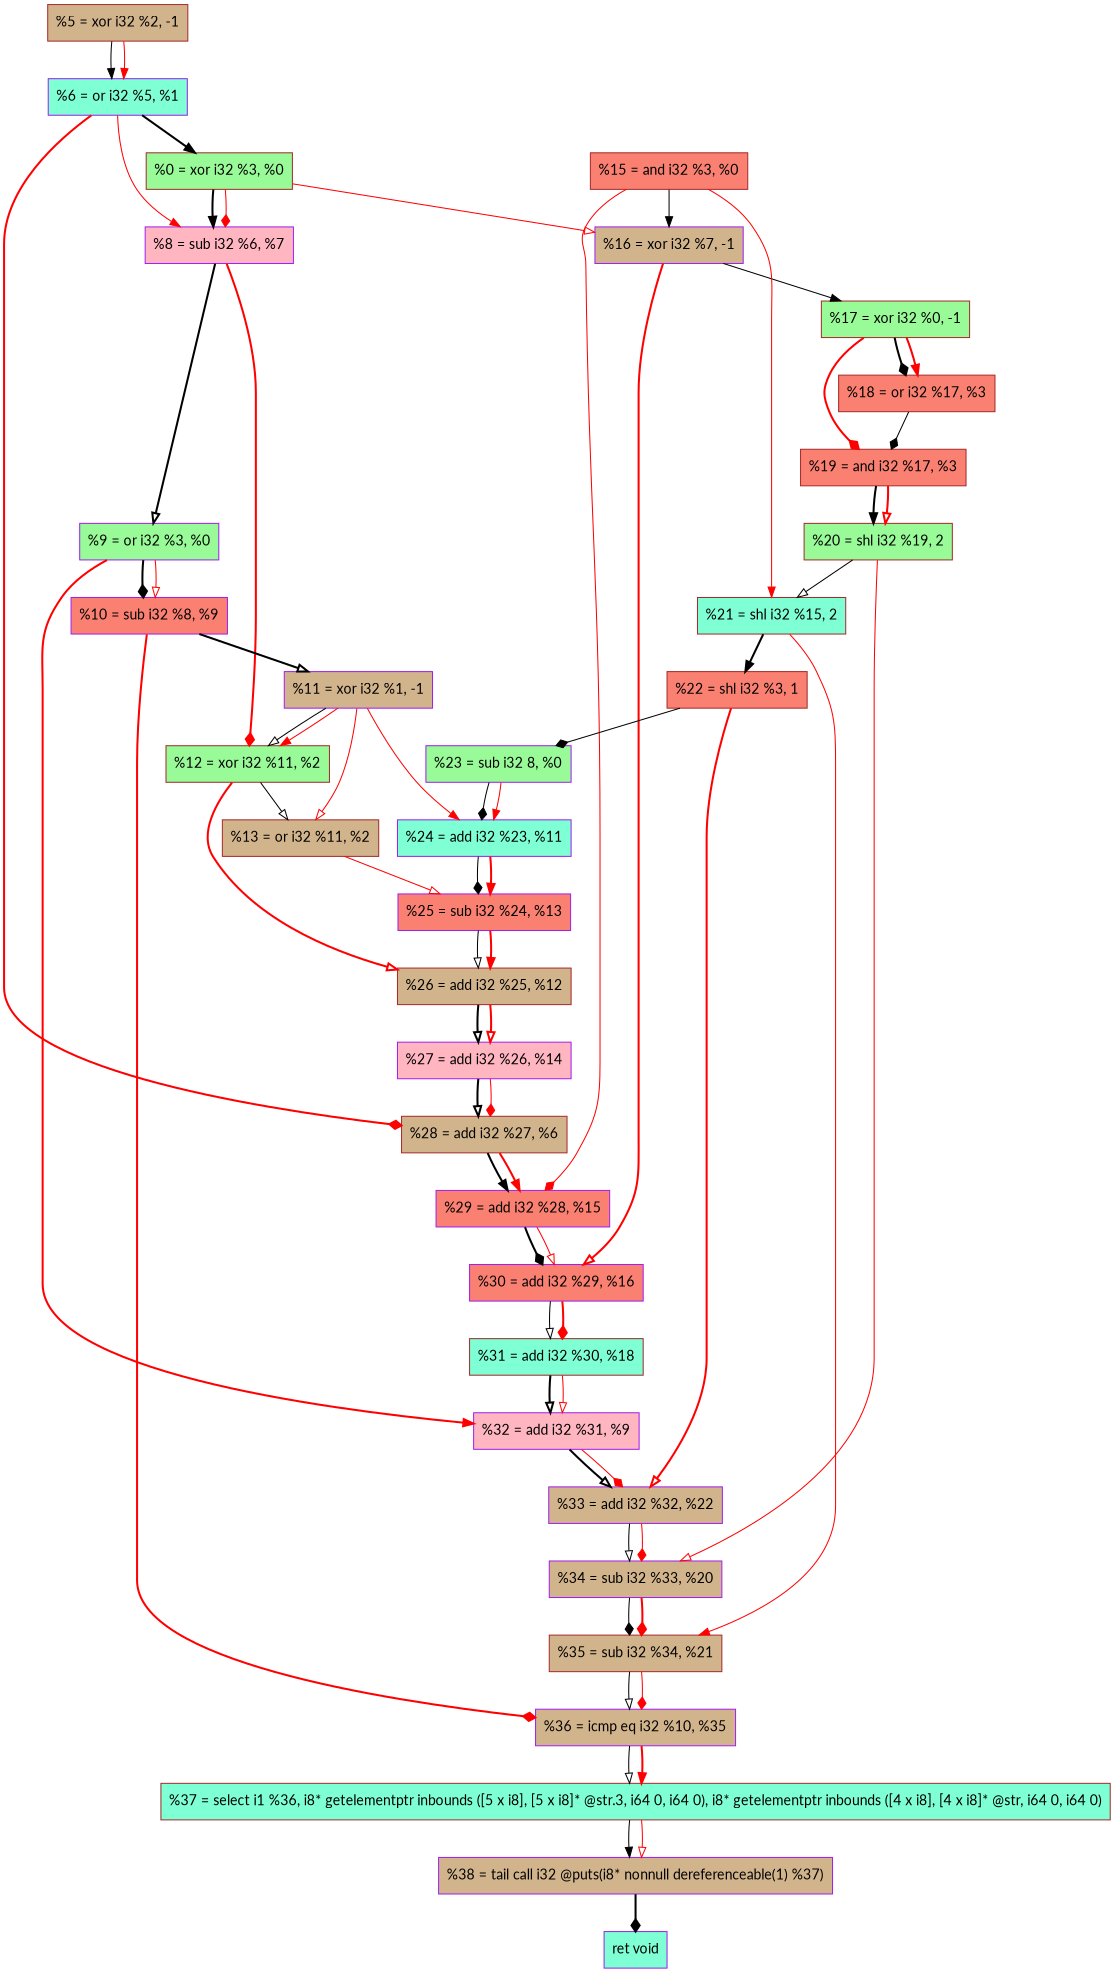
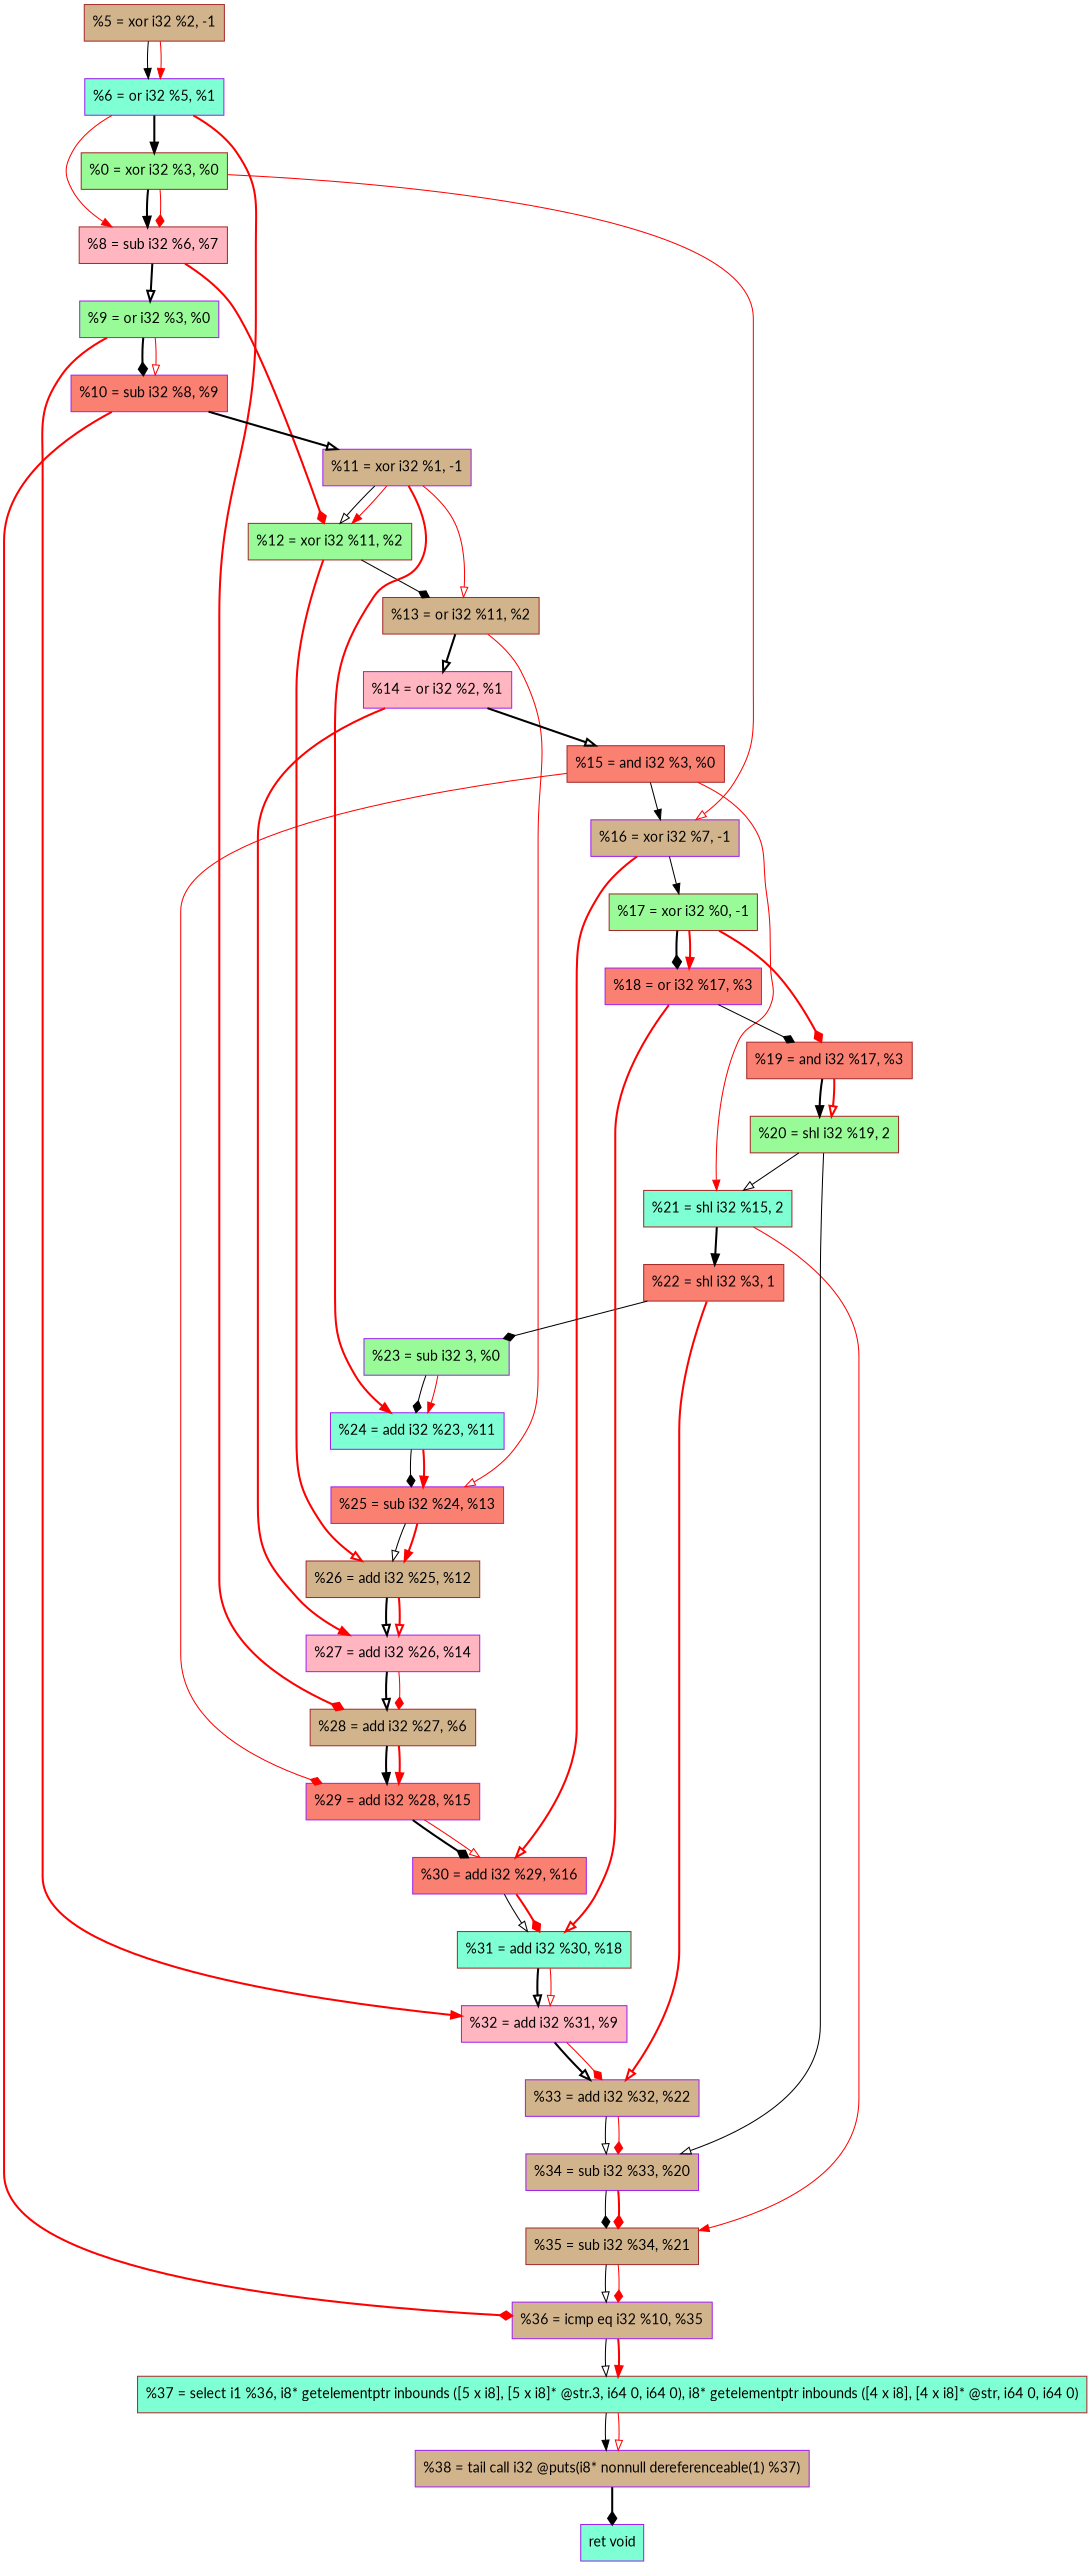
node "%8 = sub i32 %6, %7": color purple -> brown
node "%18 = or i32 %17, %3": color brown -> purple
node "%14 = or i32 %2, %1": added
node "%23 = sub i32 8, %0": label "%23 = sub i32 8, %0" -> "%23 = sub i32 3, %0"
edge "%11 = xor i32 %1, -1" -> "%24 = add i32 %23, %11": style solid -> bold
edge "%12 = xor i32 %11, %2" -> "%13 = or i32 %11, %2": arrowhead onormal -> diamond
edge "%20 = shl i32 %19, 2" -> "%34 = sub i32 %33, %20": color red -> black
edge "%18 = or i32 %17, %3" -> "%31 = add i32 %30, %18": added
